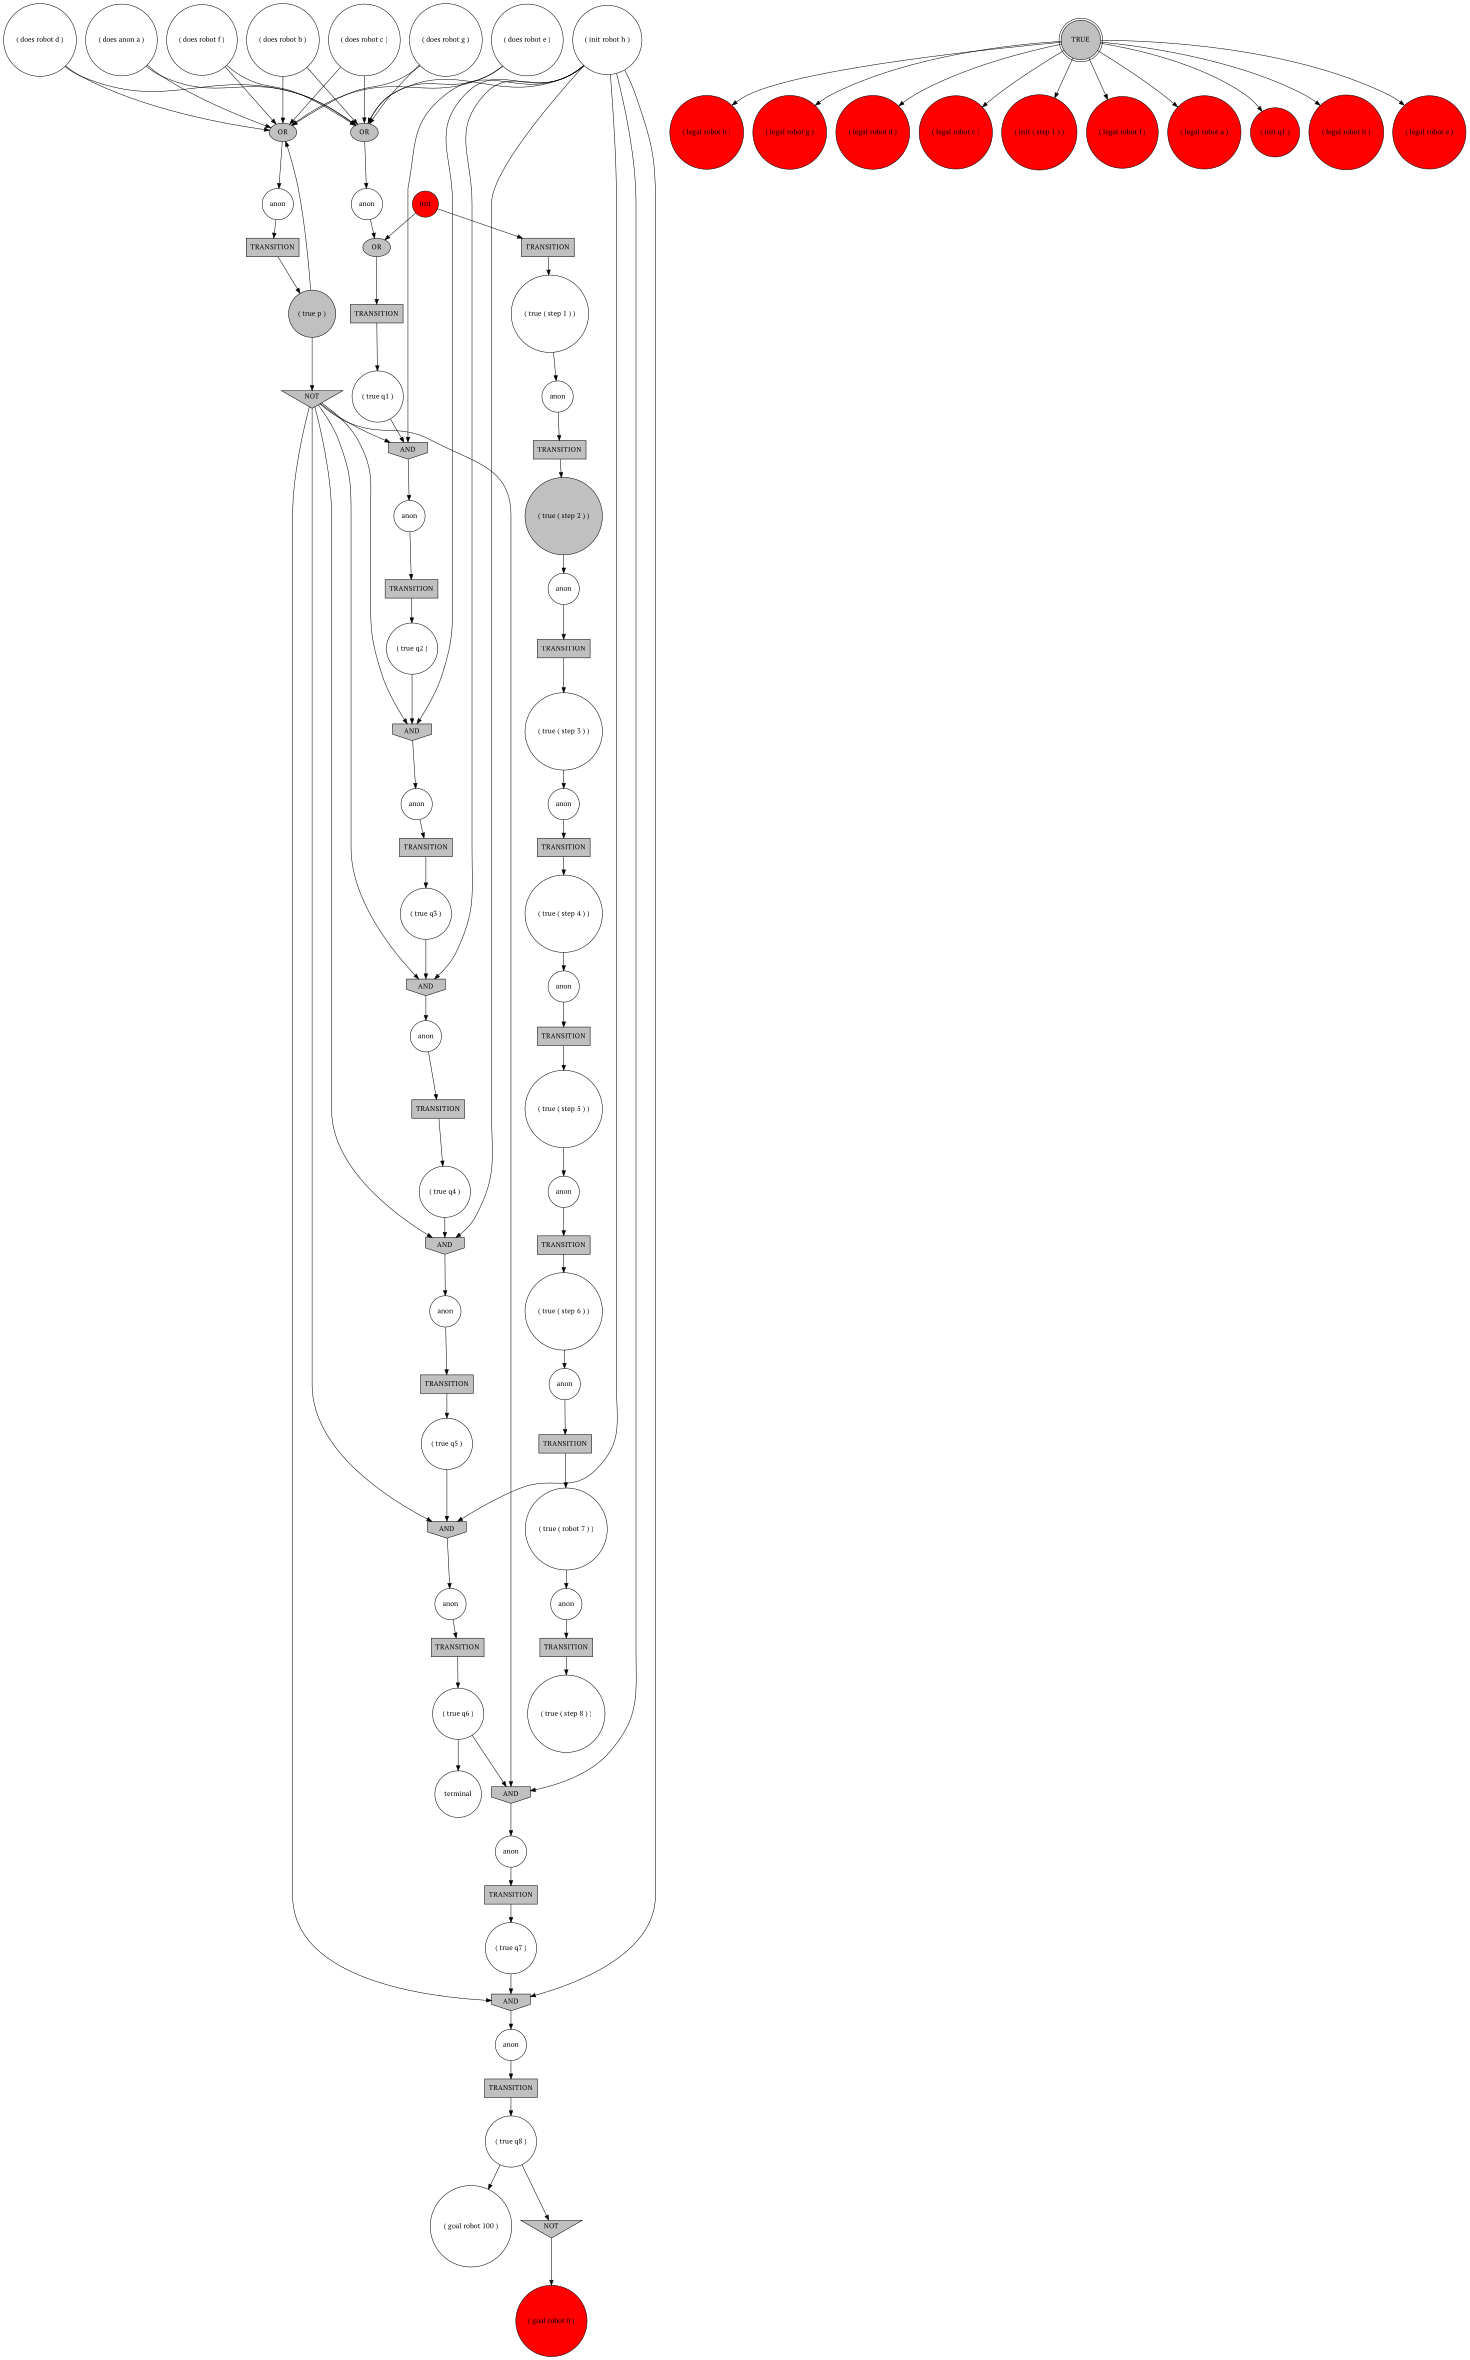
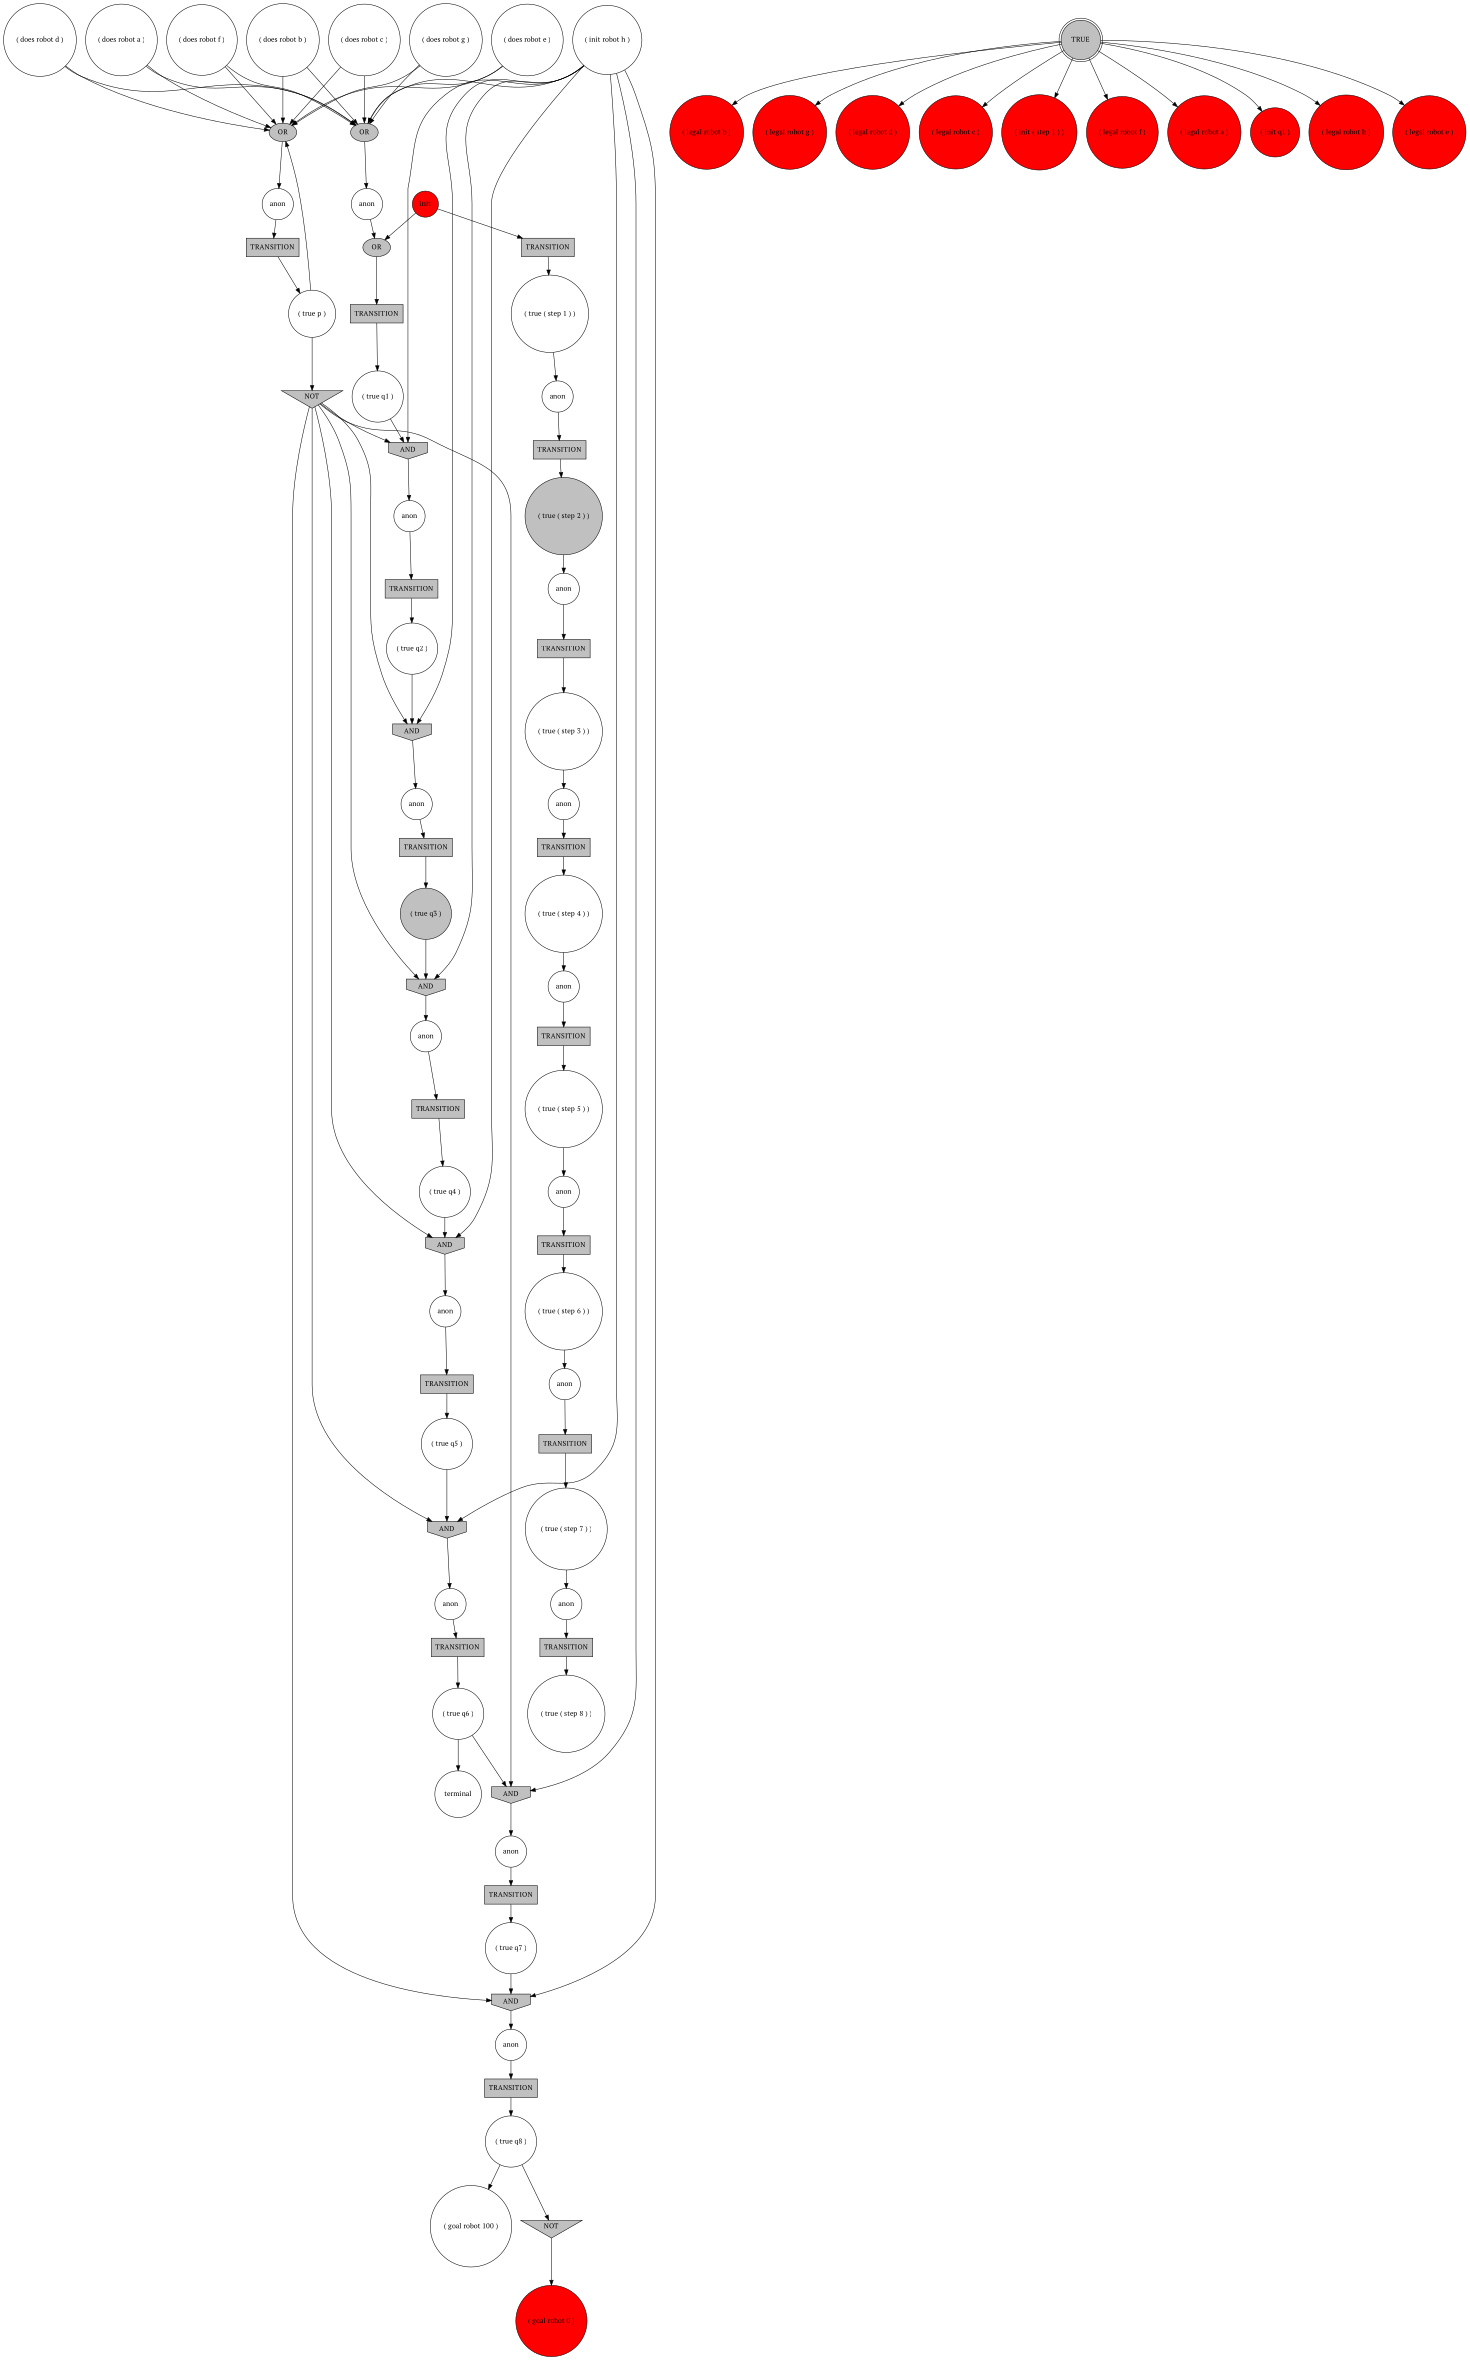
node "( does anon a )": label "( does anon a )" -> "( does robot a )"
node "( true p )": fillcolor grey -> white
node "( true q3 )": fillcolor white -> grey
node "( true ( robot 7 ) )": label "( true ( robot 7 ) )" -> "( true ( step 7 ) )"
